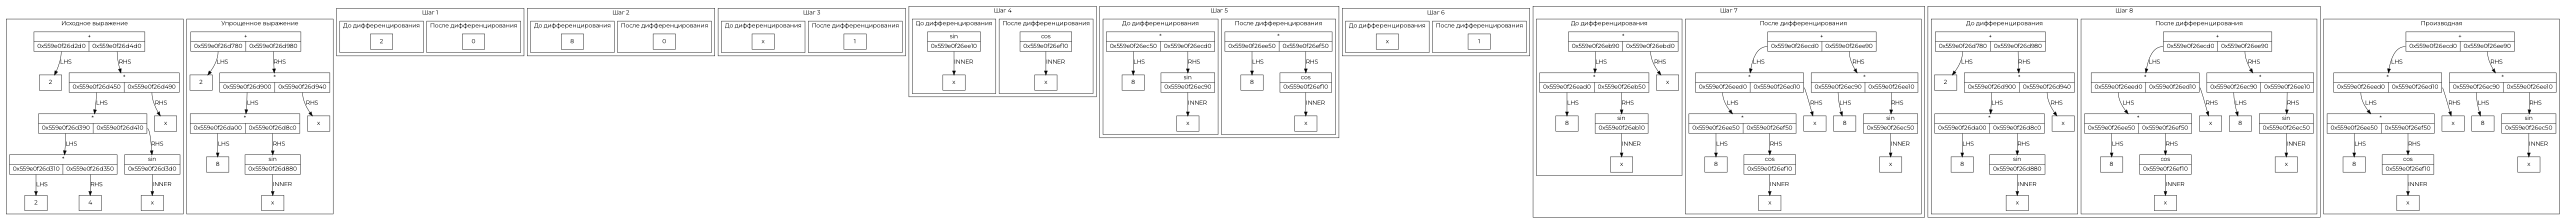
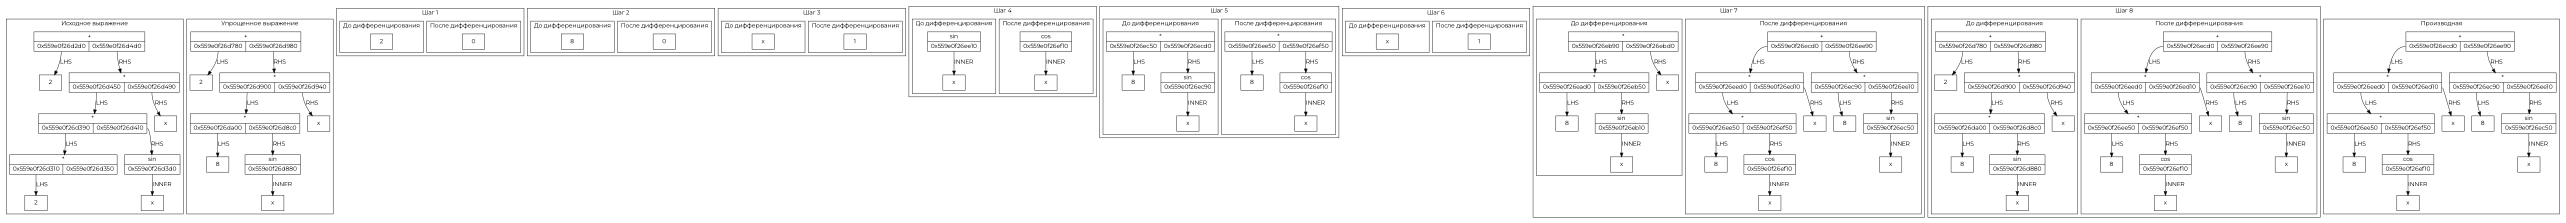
node "4": removed
